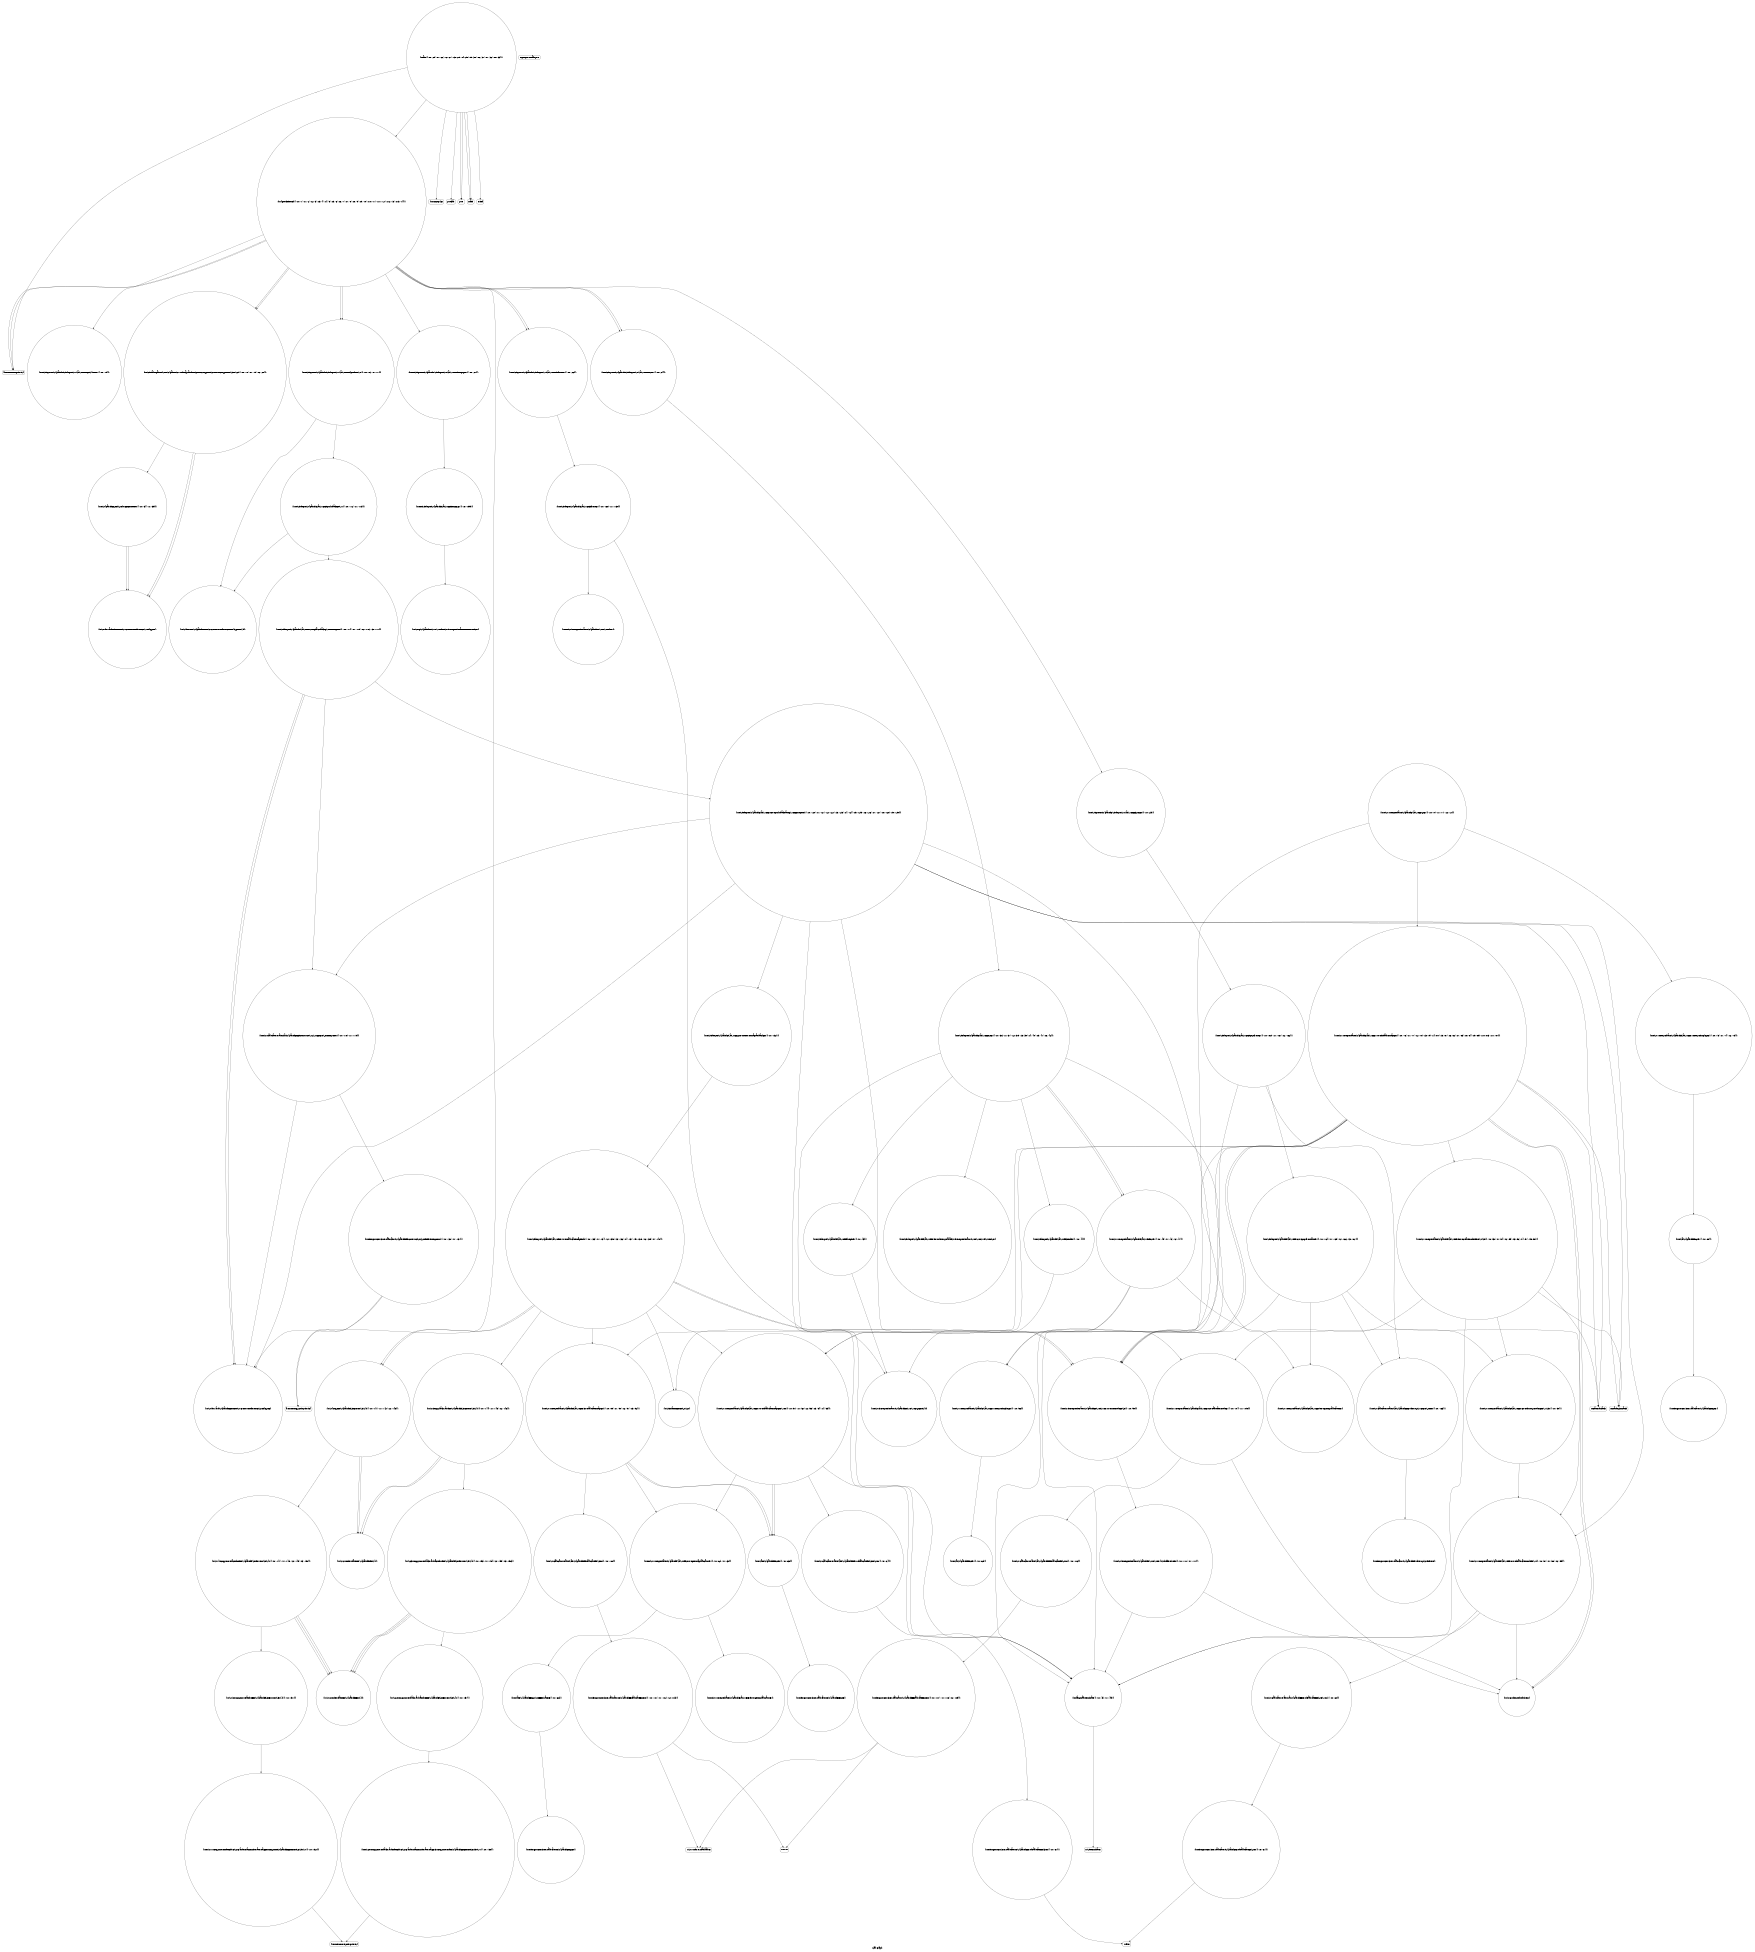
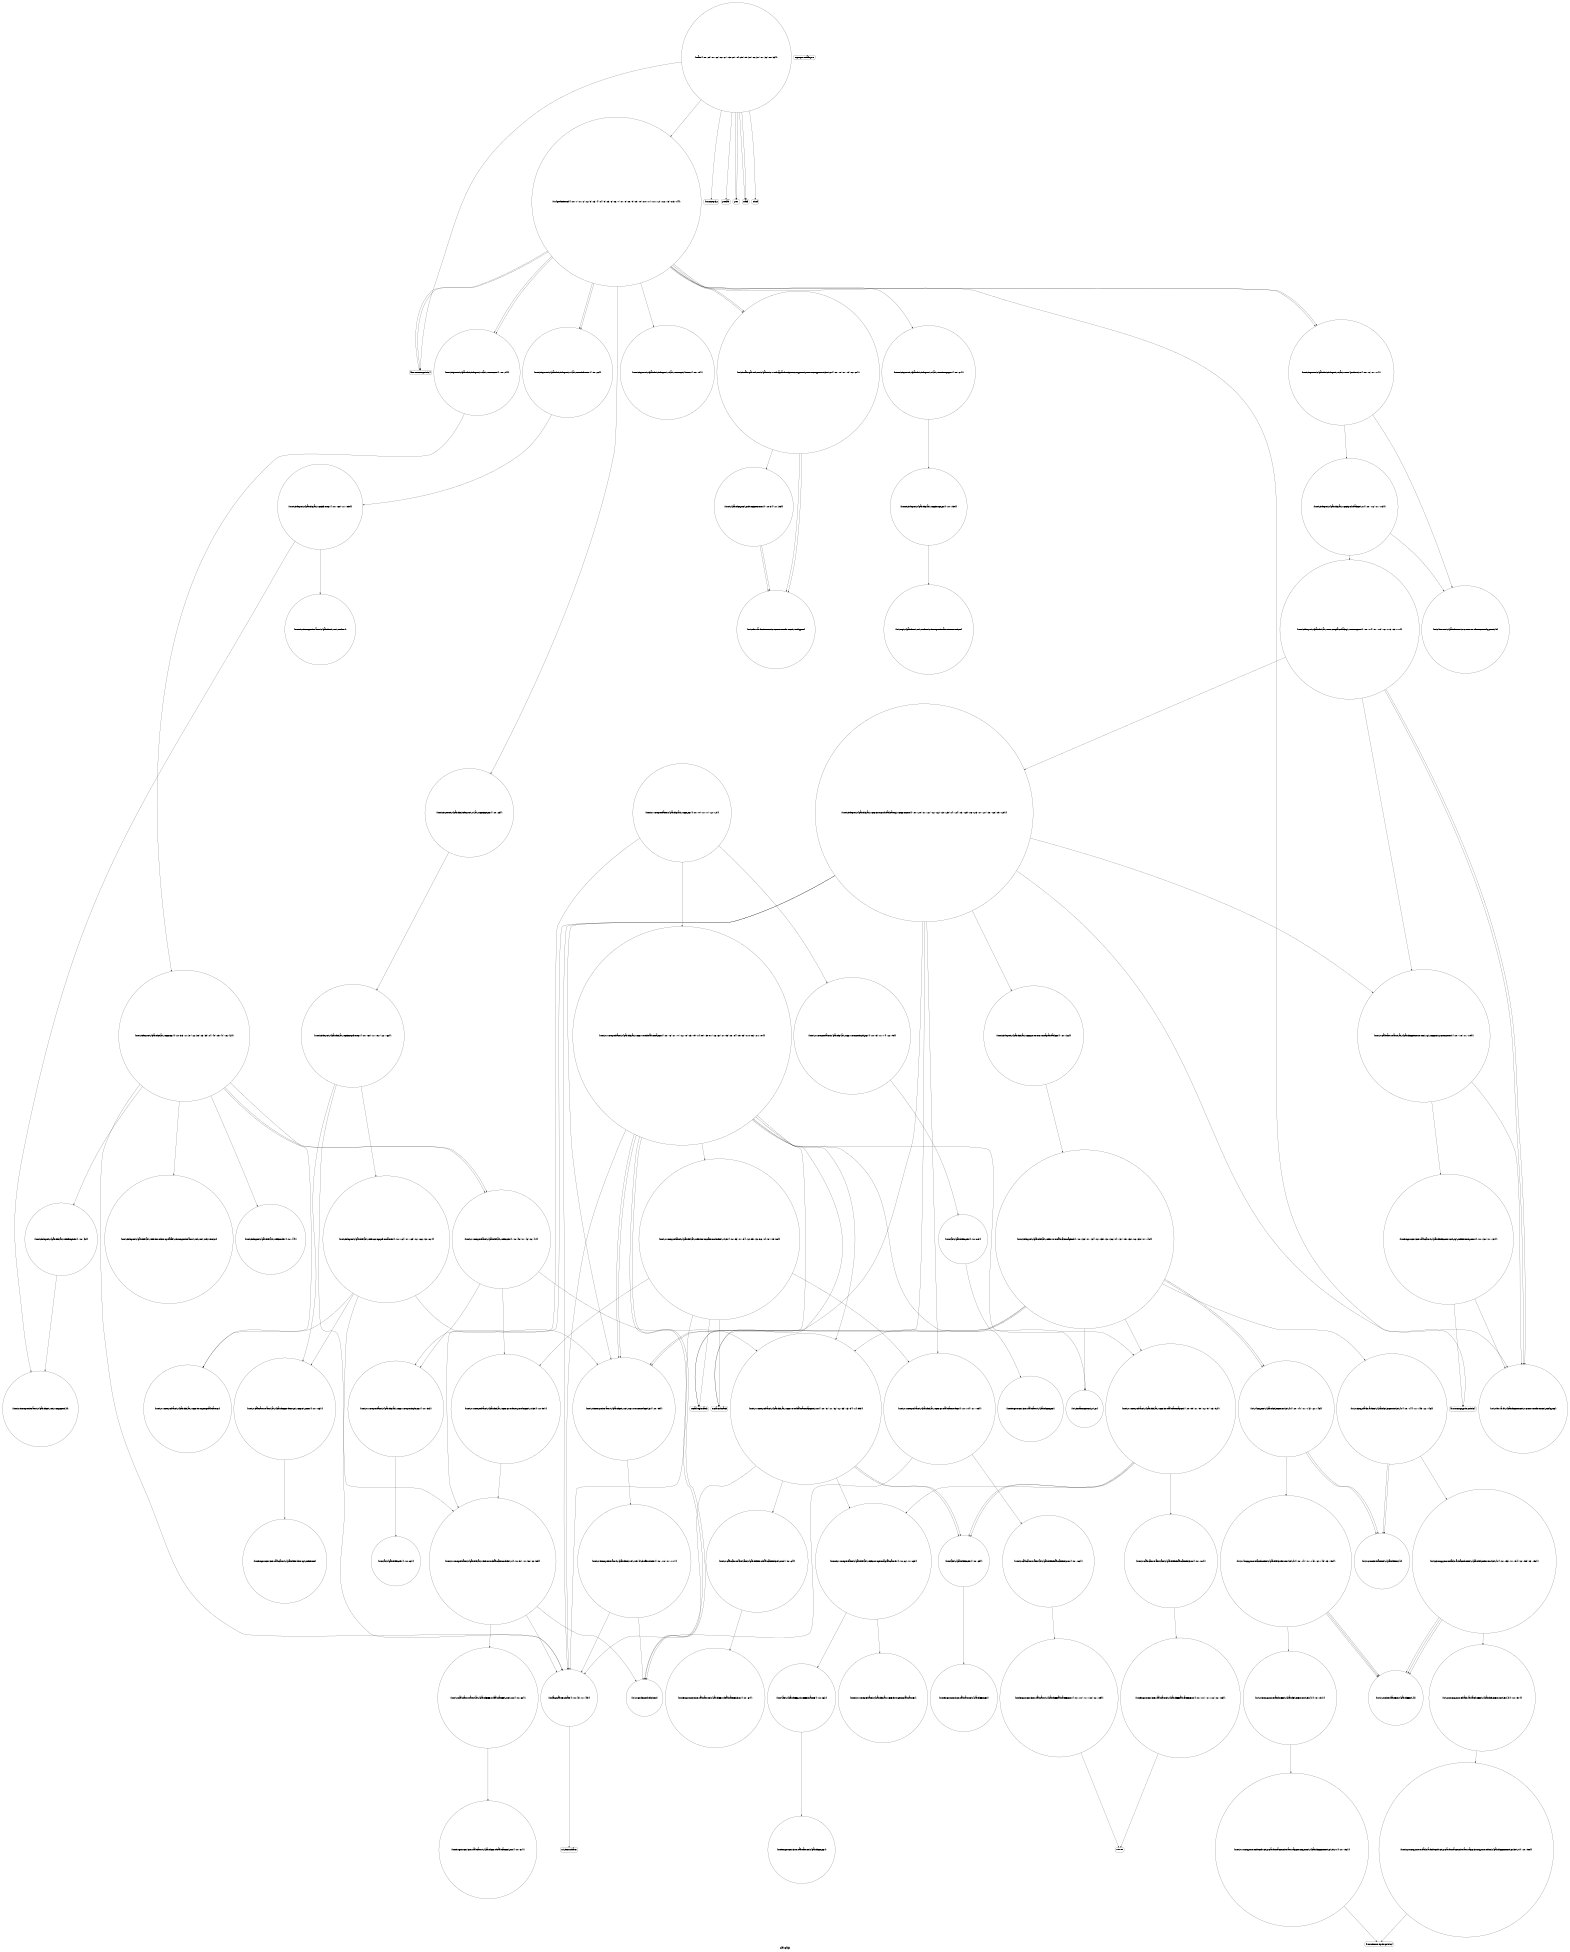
edge "{_ZNSt5dequeISt4pairIiiESaIS1_EE3endEv|{<s0>44}}" -> "{_ZNSt15_Deque_iteratorISt4pairIiiERS1_PS1_EC2ERKS4_}": removed
node "_ZSt17__throw_bad_allocv": removed
node "_ZdlPv": removed
